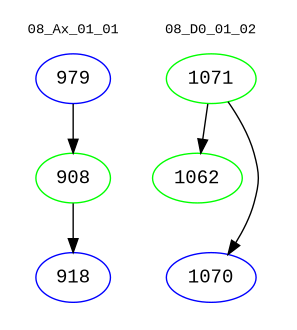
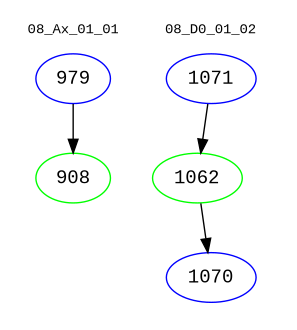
node "1071": color green -> blue
edge "1071" -> "1070": now "1062" -> "1070"
node "918": removed
